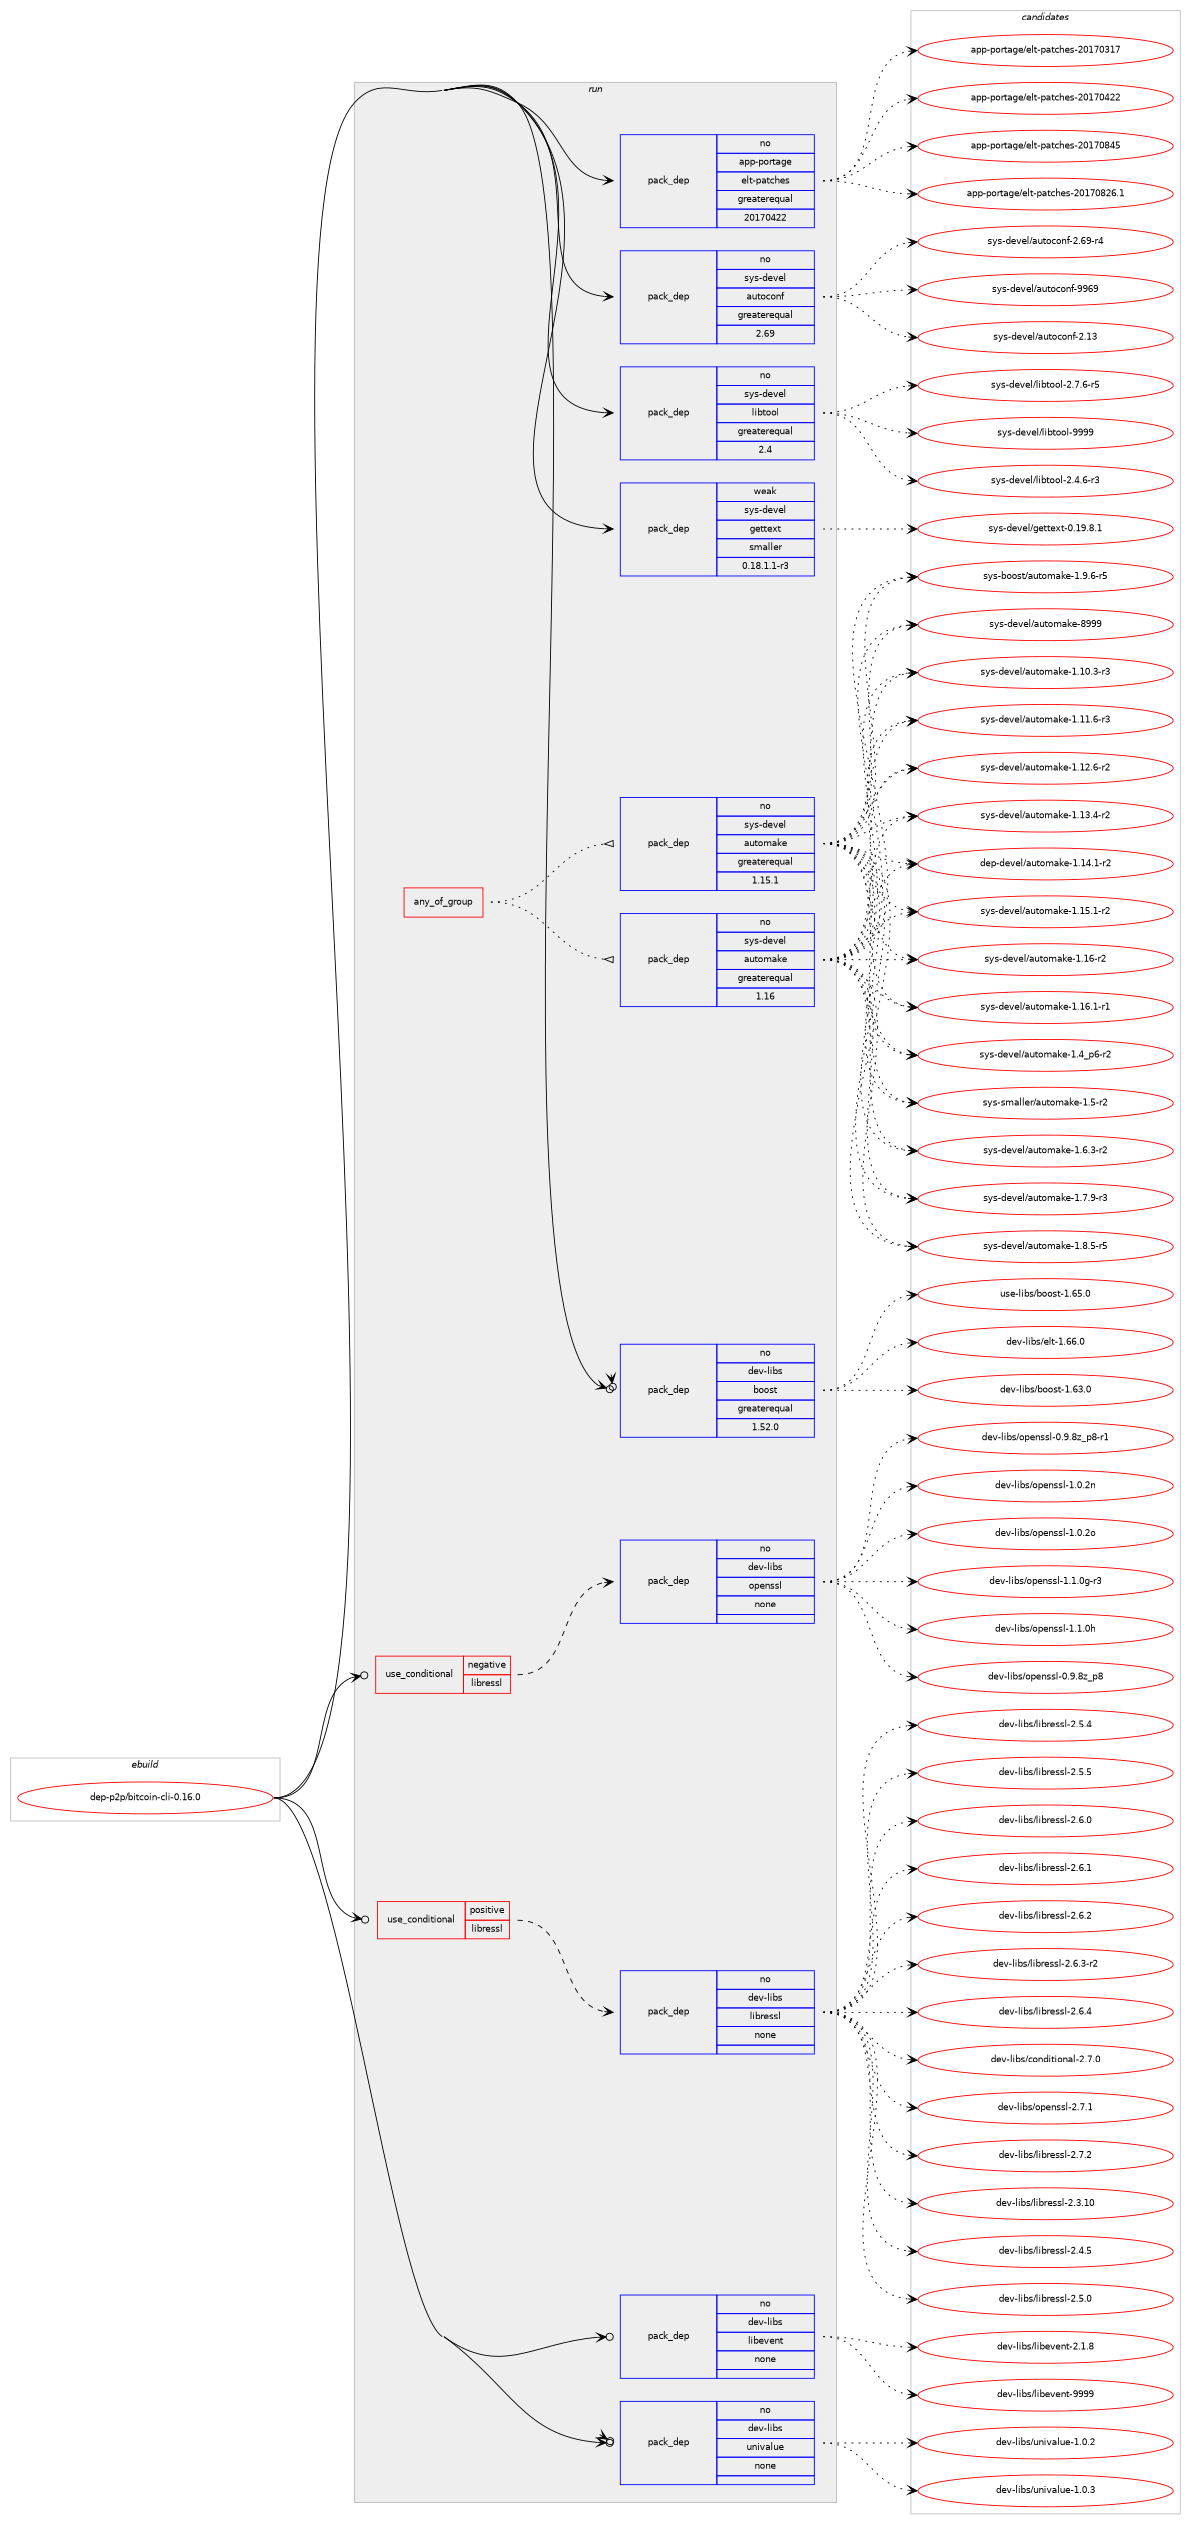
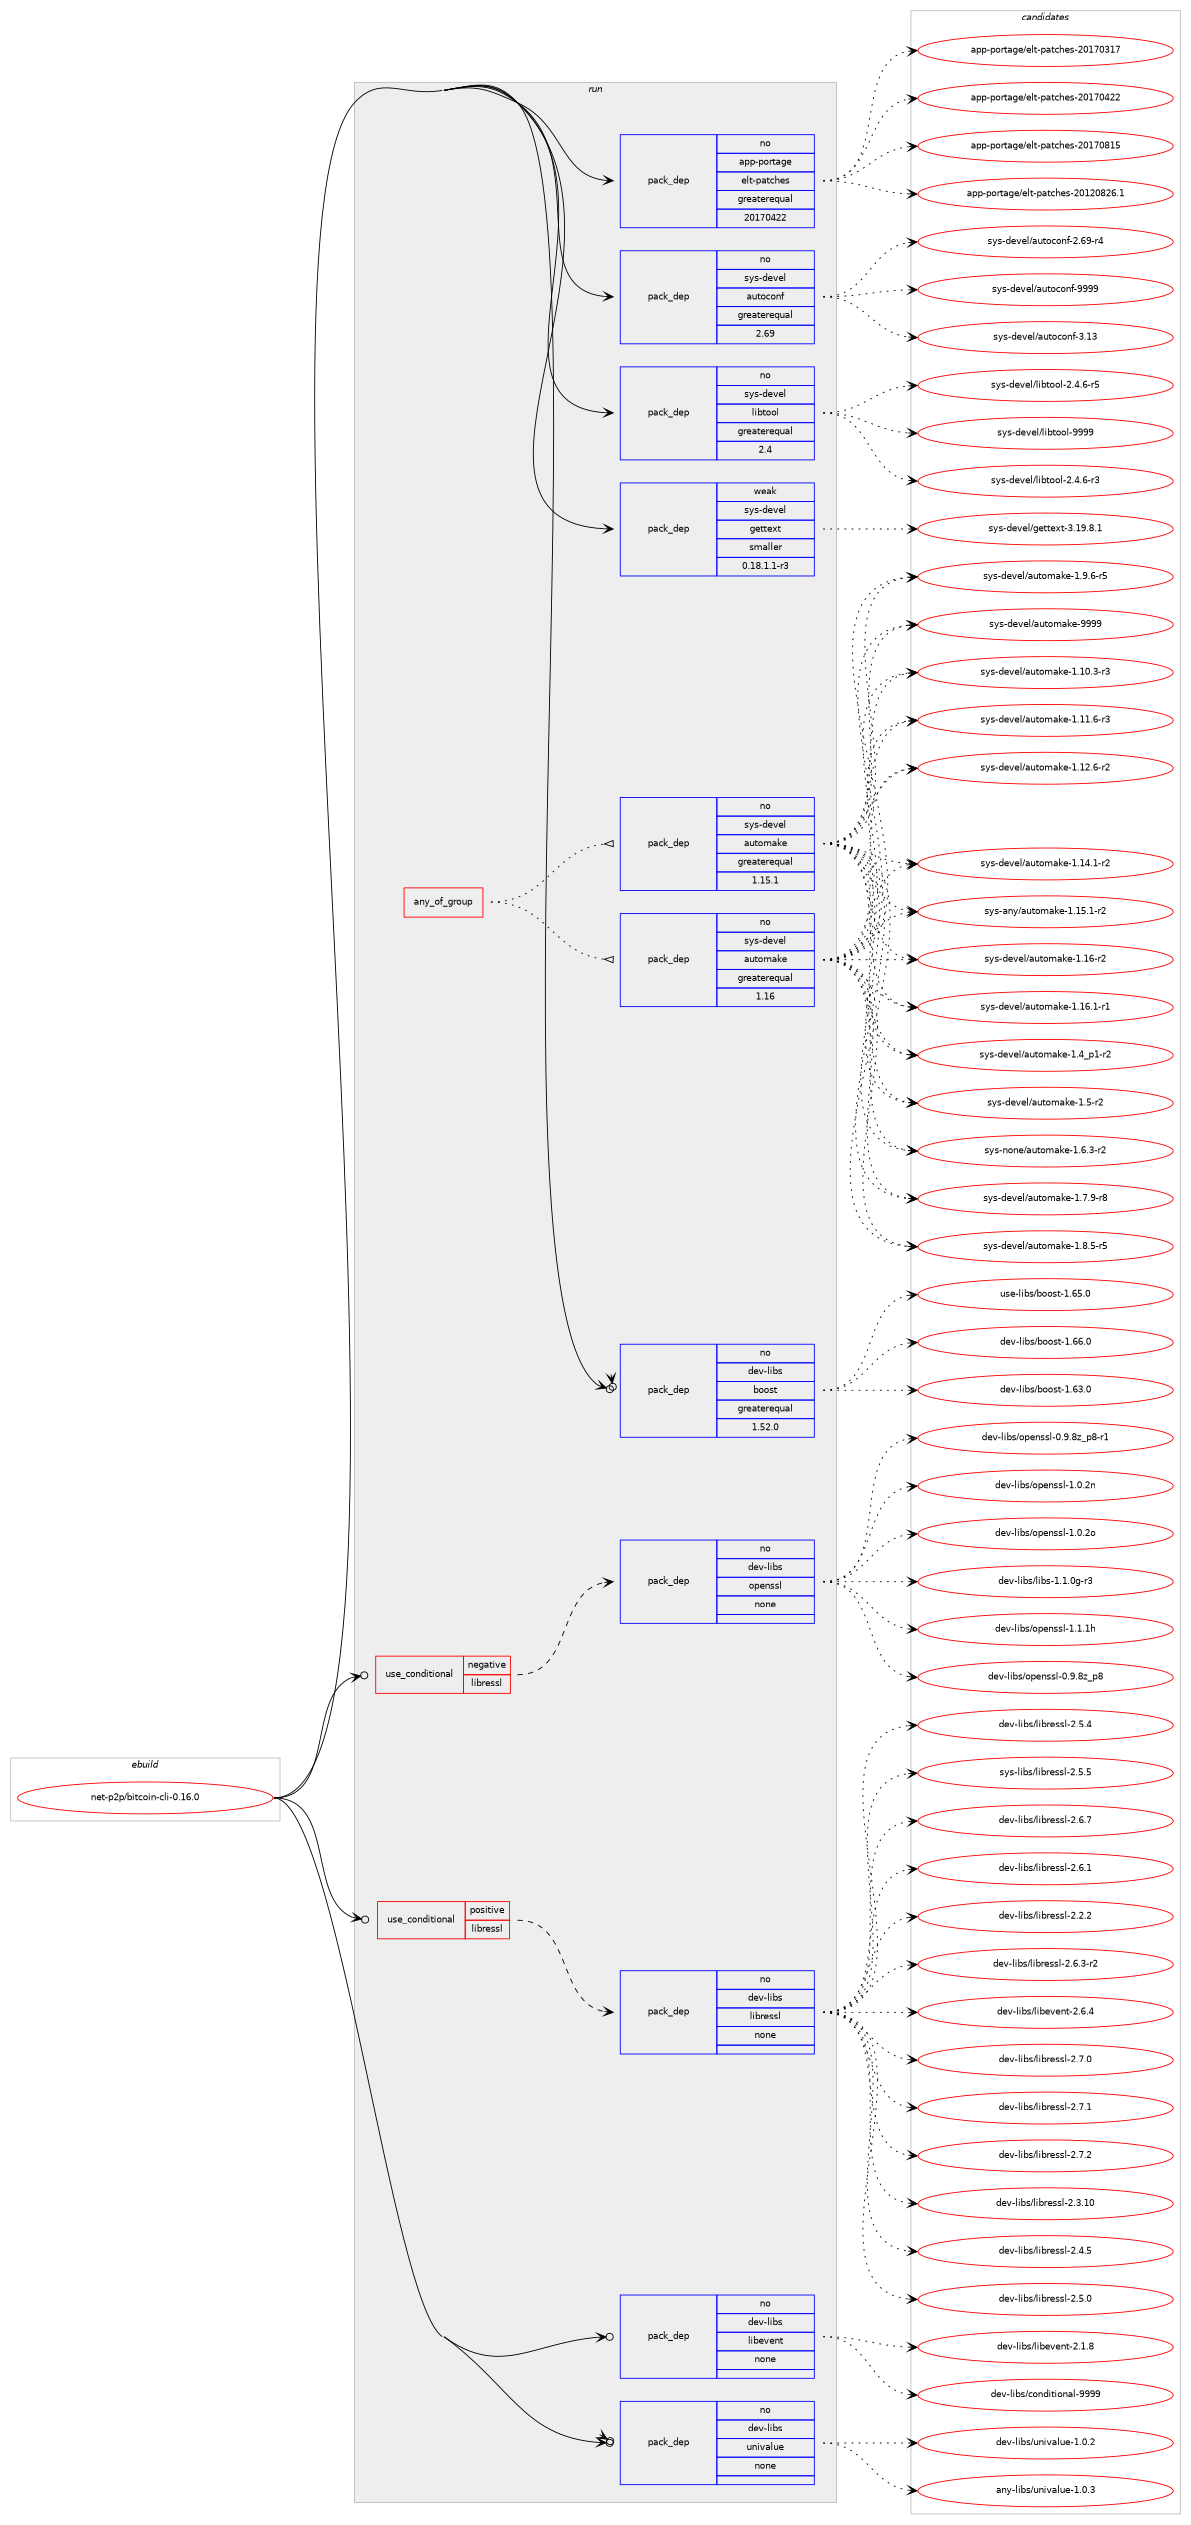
node "app-portage/elt-patches-20170845": label "app-portage/elt-patches-20170845" -> "app-portage/elt-patches-20170815"
node "app-portage/elt-patches-20170826.1": label "app-portage/elt-patches-20170826.1" -> "app-portage/elt-patches-20120826.1"
node "sys-devel/autoconf-9969": label "sys-devel/autoconf-9969" -> "sys-devel/autoconf-9999"
node "sys-devel/autoconf-2.13": label "sys-devel/autoconf-2.13" -> "sys-devel/autoconf-3.13"
node "sys-devel/libtool-2.7.6-r5": label "sys-devel/libtool-2.7.6-r5" -> "sys-devel/libtool-2.4.6-r5"
node "sys-devel/gettext-0.19.8.1": label "sys-devel/gettext-0.19.8.1" -> "sys-devel/gettext-3.19.8.1"
node "sys-boost/automake-1.9.6-r5": label "sys-boost/automake-1.9.6-r5" -> "sys-devel/automake-1.9.6-r5"
node "sys-devel/automake-8999": label "sys-devel/automake-8999" -> "sys-devel/automake-9999"
node "sys-devel/automake-1.13.4-r2": removed
node "dep-devel/automake-1.14.1-r2": label "dep-devel/automake-1.14.1-r2" -> "sys-devel/automake-1.14.1-r2"
node "sys-devel/automake-1.15.1-r2": label "sys-devel/automake-1.15.1-r2" -> "sys-any/automake-1.15.1-r2"
node "sys-devel/automake-1.4_p6-r2": label "sys-devel/automake-1.4_p6-r2" -> "sys-devel/automake-1.4_p1-r2"
node "sys-smaller/automake-1.5-r2": label "sys-smaller/automake-1.5-r2" -> "sys-devel/automake-1.5-r2"
node "sys-devel/automake-1.6.3-r2": label "sys-devel/automake-1.6.3-r2" -> "sys-none/automake-1.6.3-r2"
node "sys-devel/automake-1.7.9-r3": label "sys-devel/automake-1.7.9-r3" -> "sys-devel/automake-1.7.9-r8"
node "dev-libs/elt-1.66.0": label "dev-libs/elt-1.66.0" -> "dev-libs/boost-1.66.0"
node "dev-libs/openssl-1.1.0g-r3": label "dev-libs/openssl-1.1.0g-r3" -> "dev-libs/libs-1.1.0g-r3"
node "dev-libs/openssl-1.1.0h": label "dev-libs/openssl-1.1.0h" -> "dev-libs/openssl-1.1.1h"
node "dev-libs/libressl-2.5.5": label "dev-libs/libressl-2.5.5" -> "sys-libs/libressl-2.5.5"
node "dep-p2p/bitcoin-cli-0.16.0": label "dep-p2p/bitcoin-cli-0.16.0" -> "net-p2p/bitcoin-cli-0.16.0"
node "dev-libs/libressl-2.6.0": label "dev-libs/libressl-2.6.0" -> "dev-libs/libressl-2.6.7"
node "dev-libs/libressl-2.6.2": label "dev-libs/libressl-2.6.2" -> "dev-libs/libressl-2.2.2"
node "dev-libs/libressl-2.6.4": label "dev-libs/libressl-2.6.4" -> "dev-libs/libevent-2.6.4"
node "dev-libs/conditional-2.7.0": label "dev-libs/conditional-2.7.0" -> "dev-libs/libressl-2.7.0"
node "dev-libs/openssl-2.7.1": label "dev-libs/openssl-2.7.1" -> "dev-libs/libressl-2.7.1"
node "dev-libs/libevent-9999": label "dev-libs/libevent-9999" -> "dev-libs/conditional-9999"
node "dev-libs/univalue-1.0.3": label "dev-libs/univalue-1.0.3" -> "any-libs/univalue-1.0.3"
